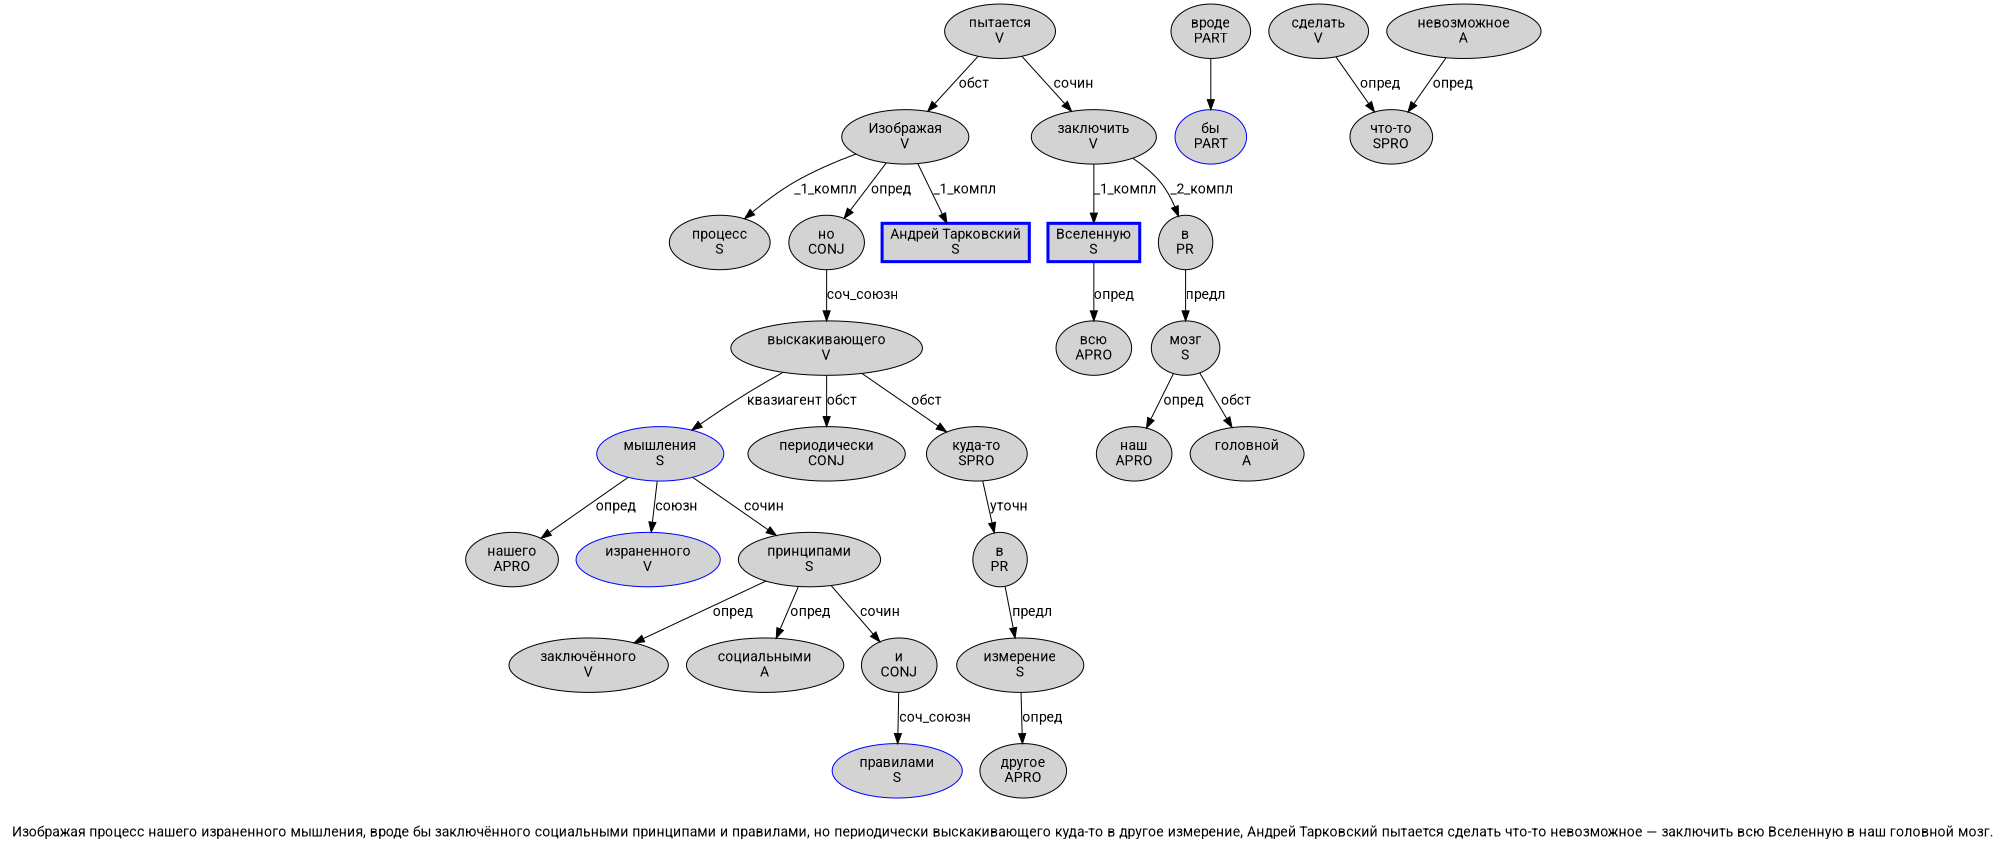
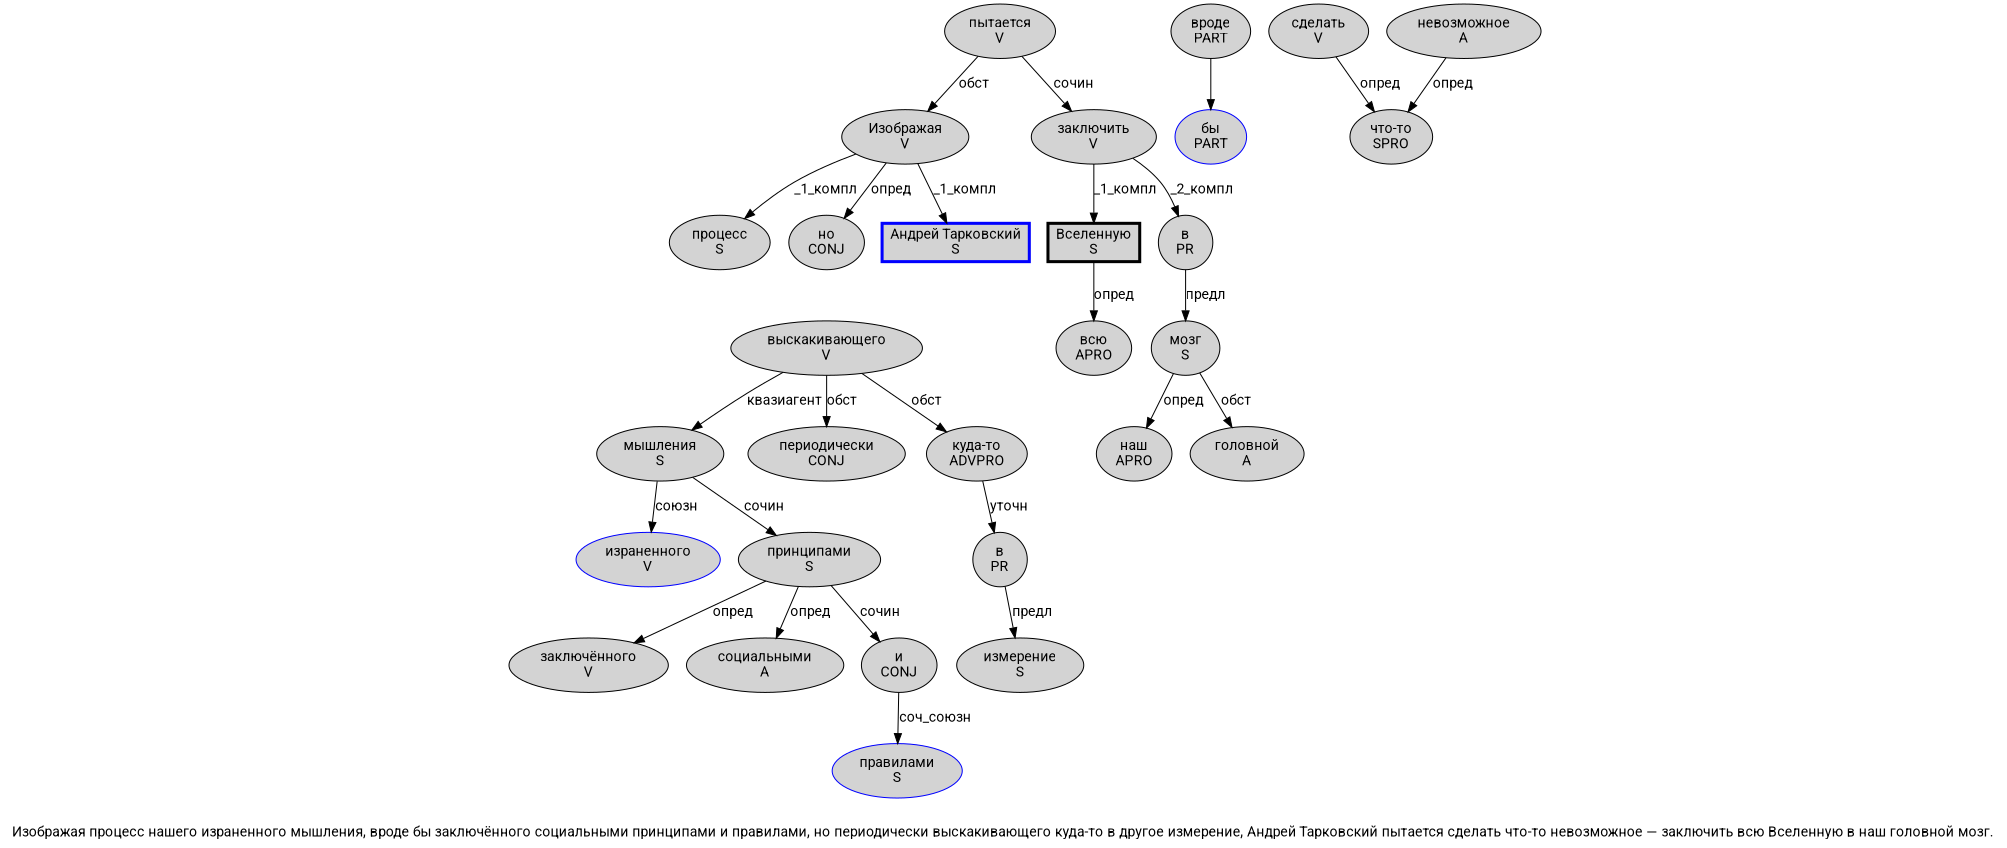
node "Вселенную S": color blue -> black
edge "но CONJ" -> "выскакивающего V": removed, label "соч_союзн"
node "мышления S": color blue -> black
node "куда-то SPRO": label "куда-то SPRO" -> "куда-то ADVPRO"
node "нашего APRO": removed
node "другое APRO": removed
